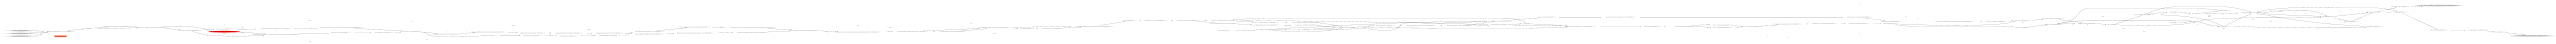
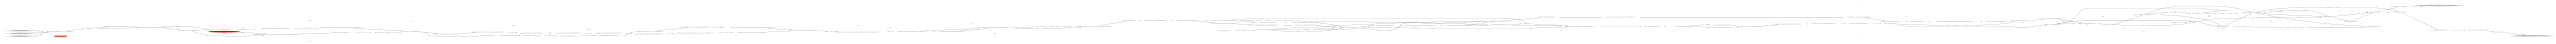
node "msg.setMulticast(true)@@@58@@@['0', '0', '1']": added
